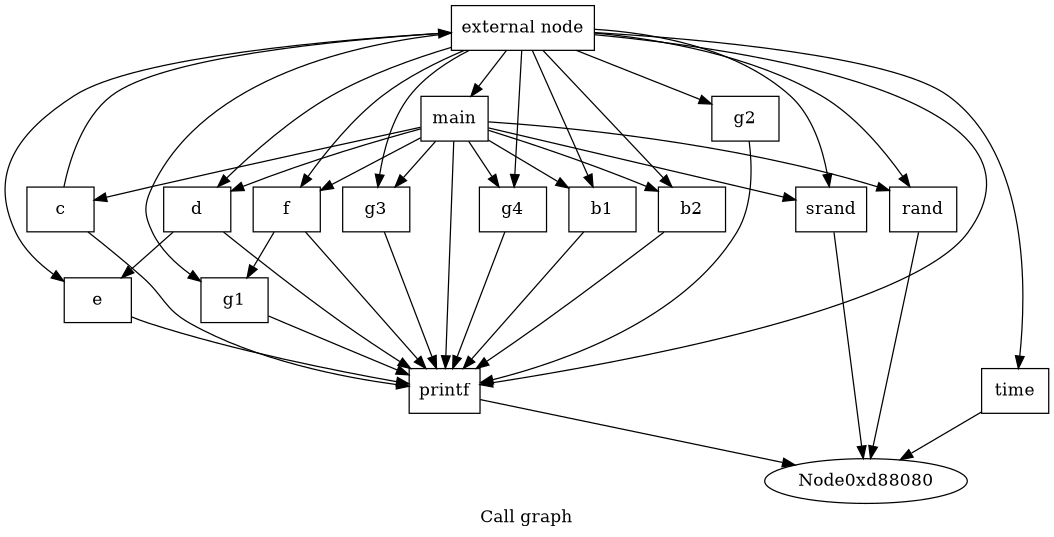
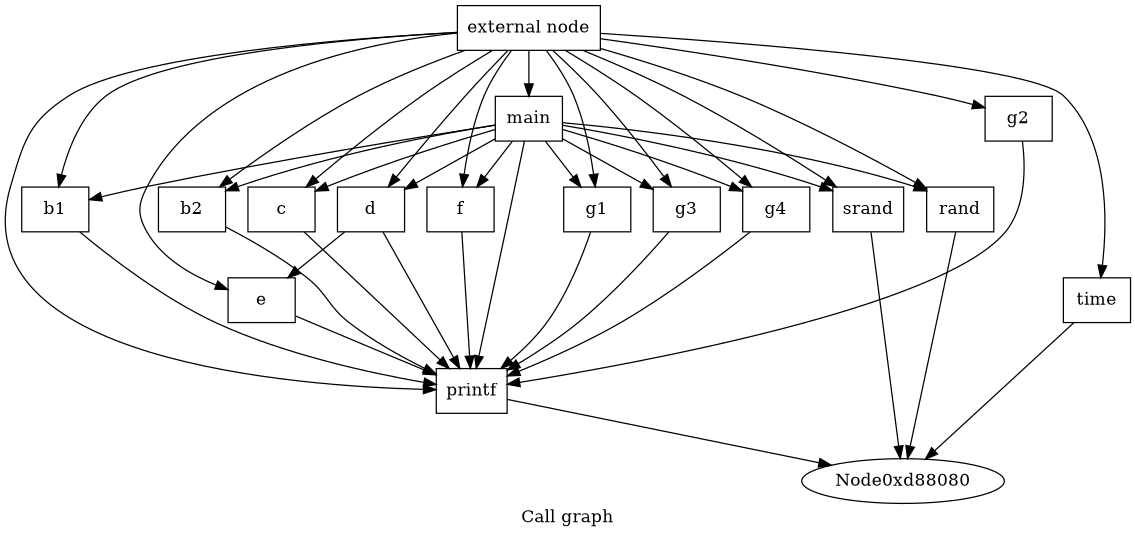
edge "c" -> "external node": reversed
edge "f" -> "g1": now "main" -> "g1"
